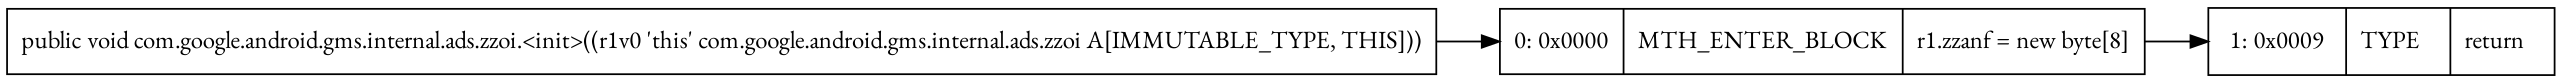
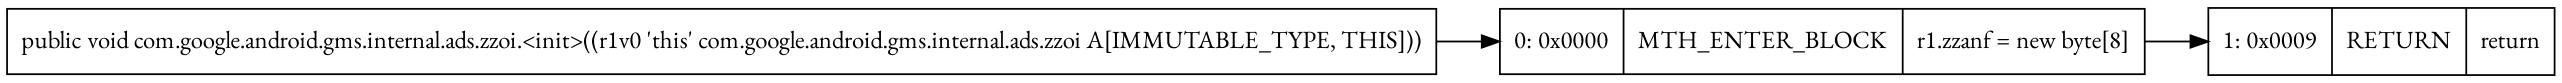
node "1: 0x0009": text "TYPE" -> "RETURN"
